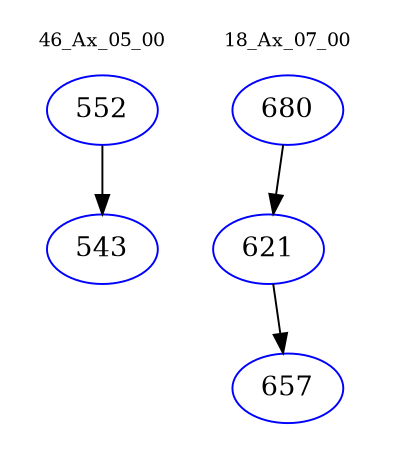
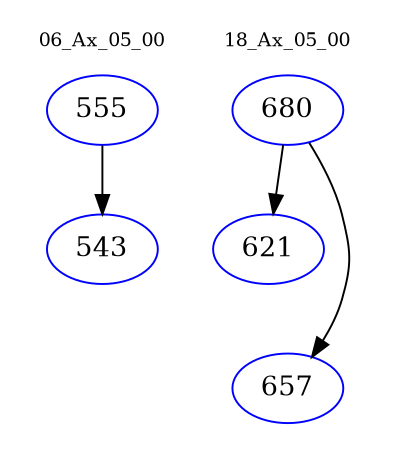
cluster "46_Ax_05_00": label "46_Ax_05_00" -> "06_Ax_05_00"
cluster "18_Ax_07_00": label "18_Ax_07_00" -> "18_Ax_05_00"
node "552": label "552" -> "555"
edge "621" -> "657": now "680" -> "657"
